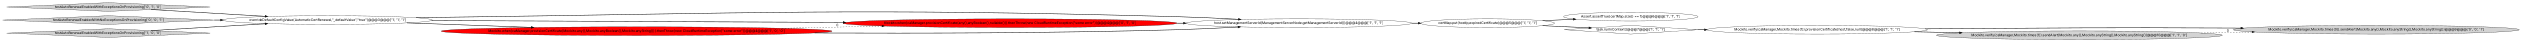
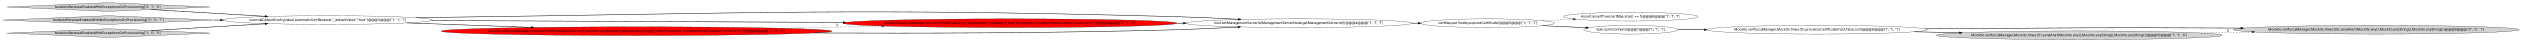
edge "certMap.put(hostIp,expiredCertificate)@@@5@@@['1', '1', '1']" -> "Assert.assertTrue(certMap.size() == 1)@@@6@@@['1', '1', '1']": style bold -> dashed
node "task.runInContext()@@@7@@@['1', '1', '1']": shape diamond -> ellipse
